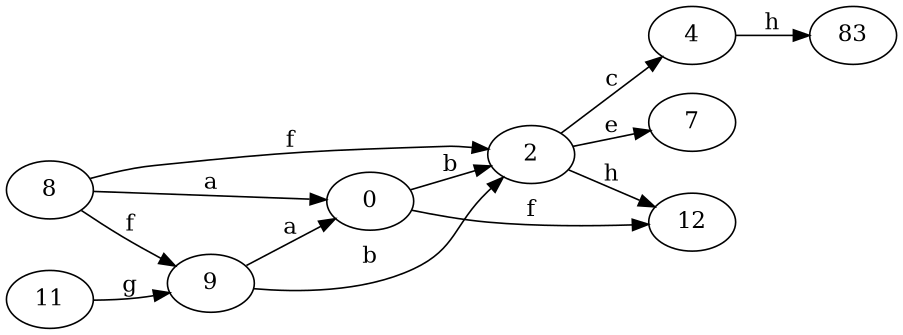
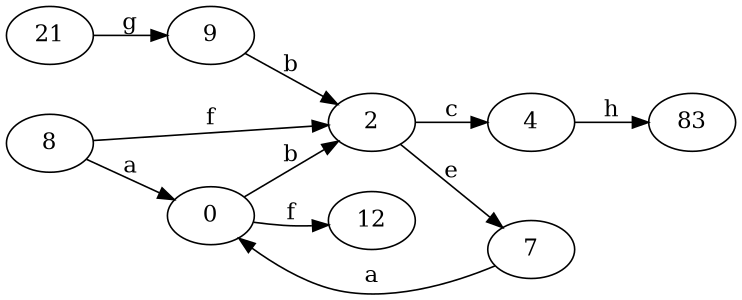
edge "2" -> "12": removed, label "h"
edge "8" -> "9": removed, label "f"
edge "9" -> "0": now "7" -> "0"
node "11": label "11" -> "21"
